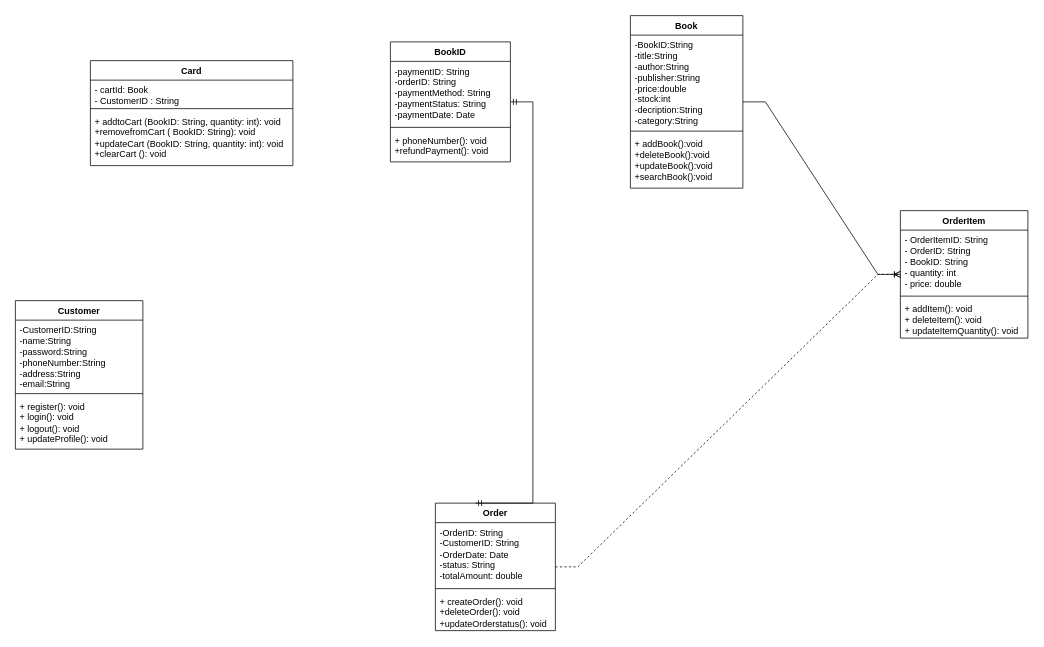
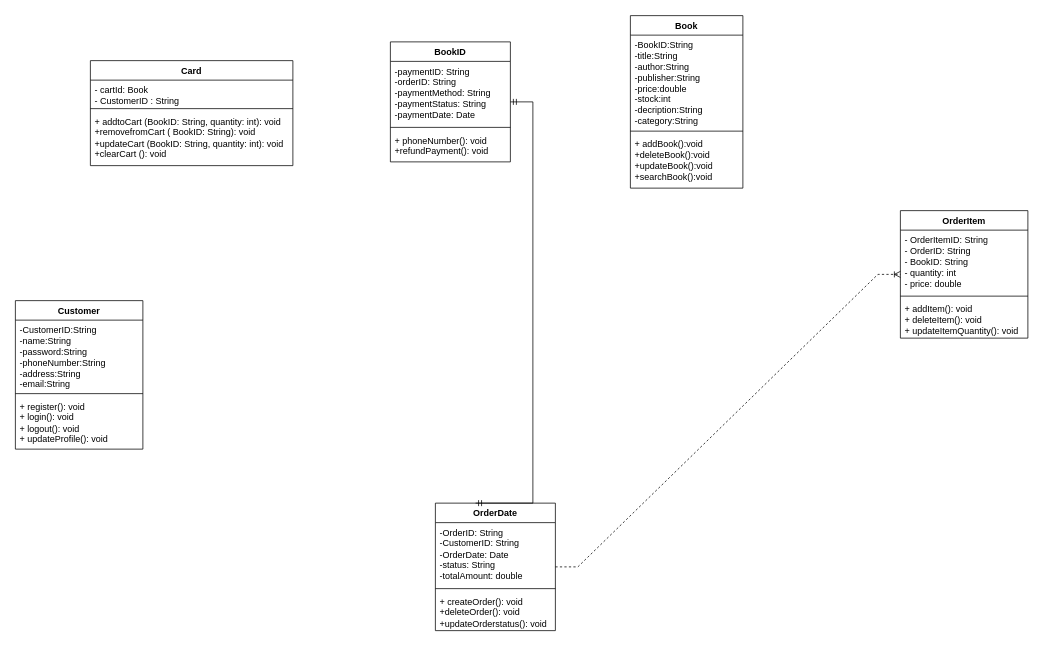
edge "Book" -> "OrderItem": removed
node "Order": label "Order" -> "OrderDate"
